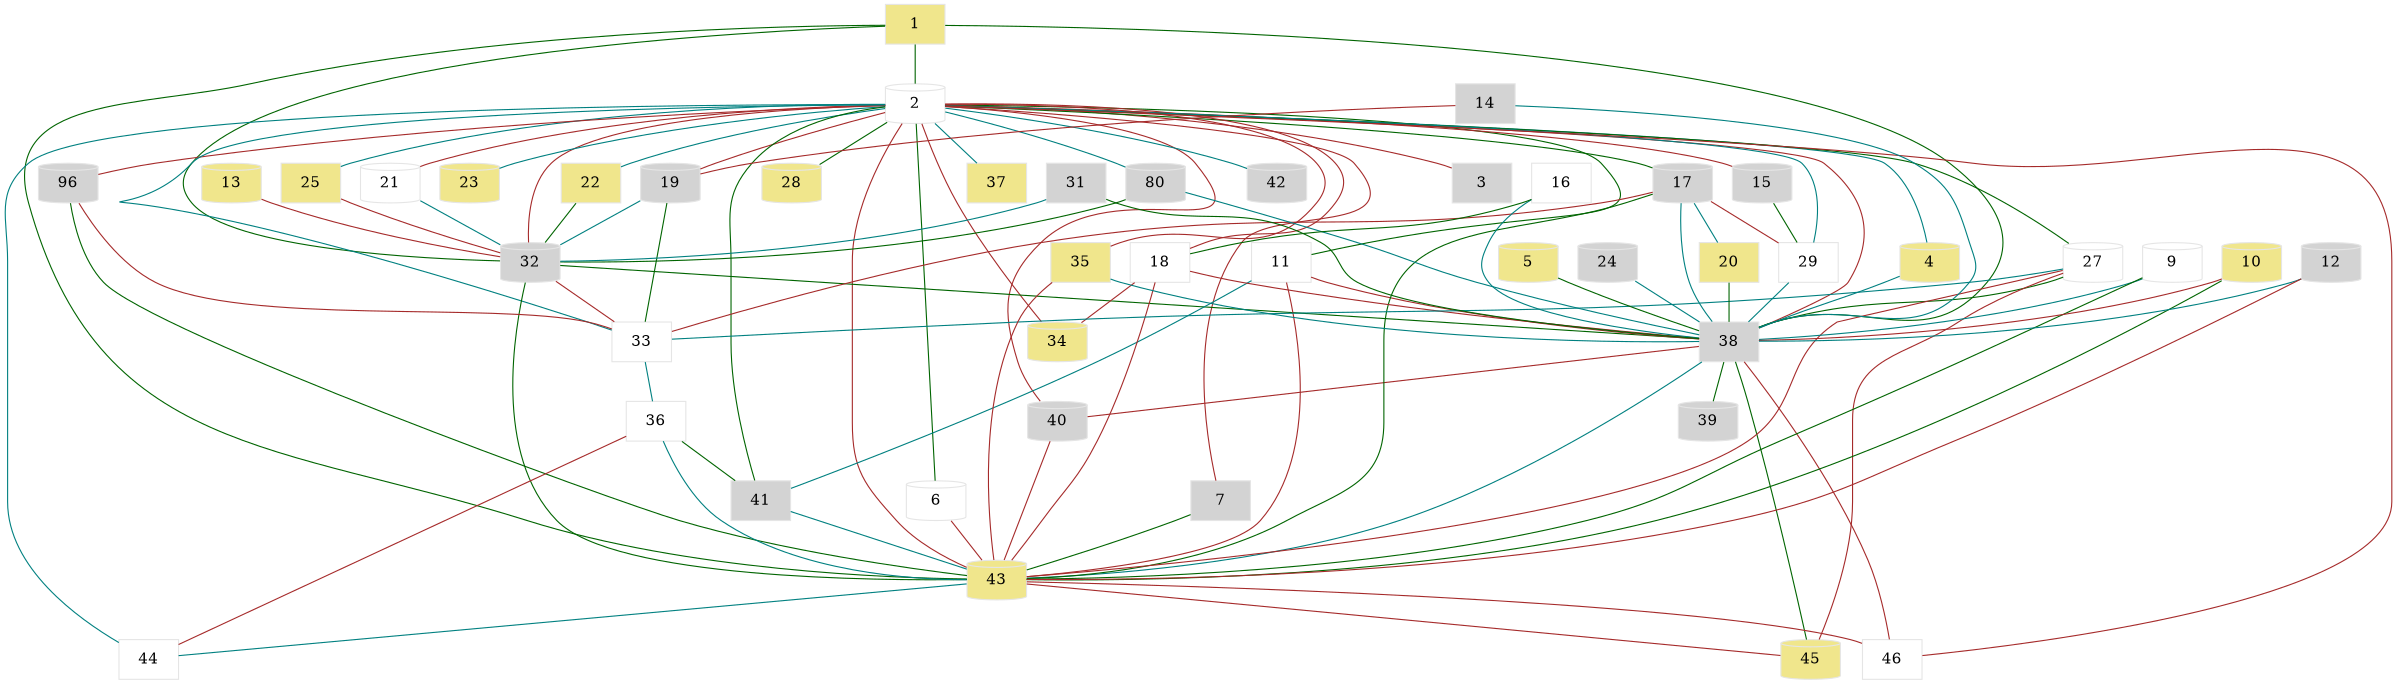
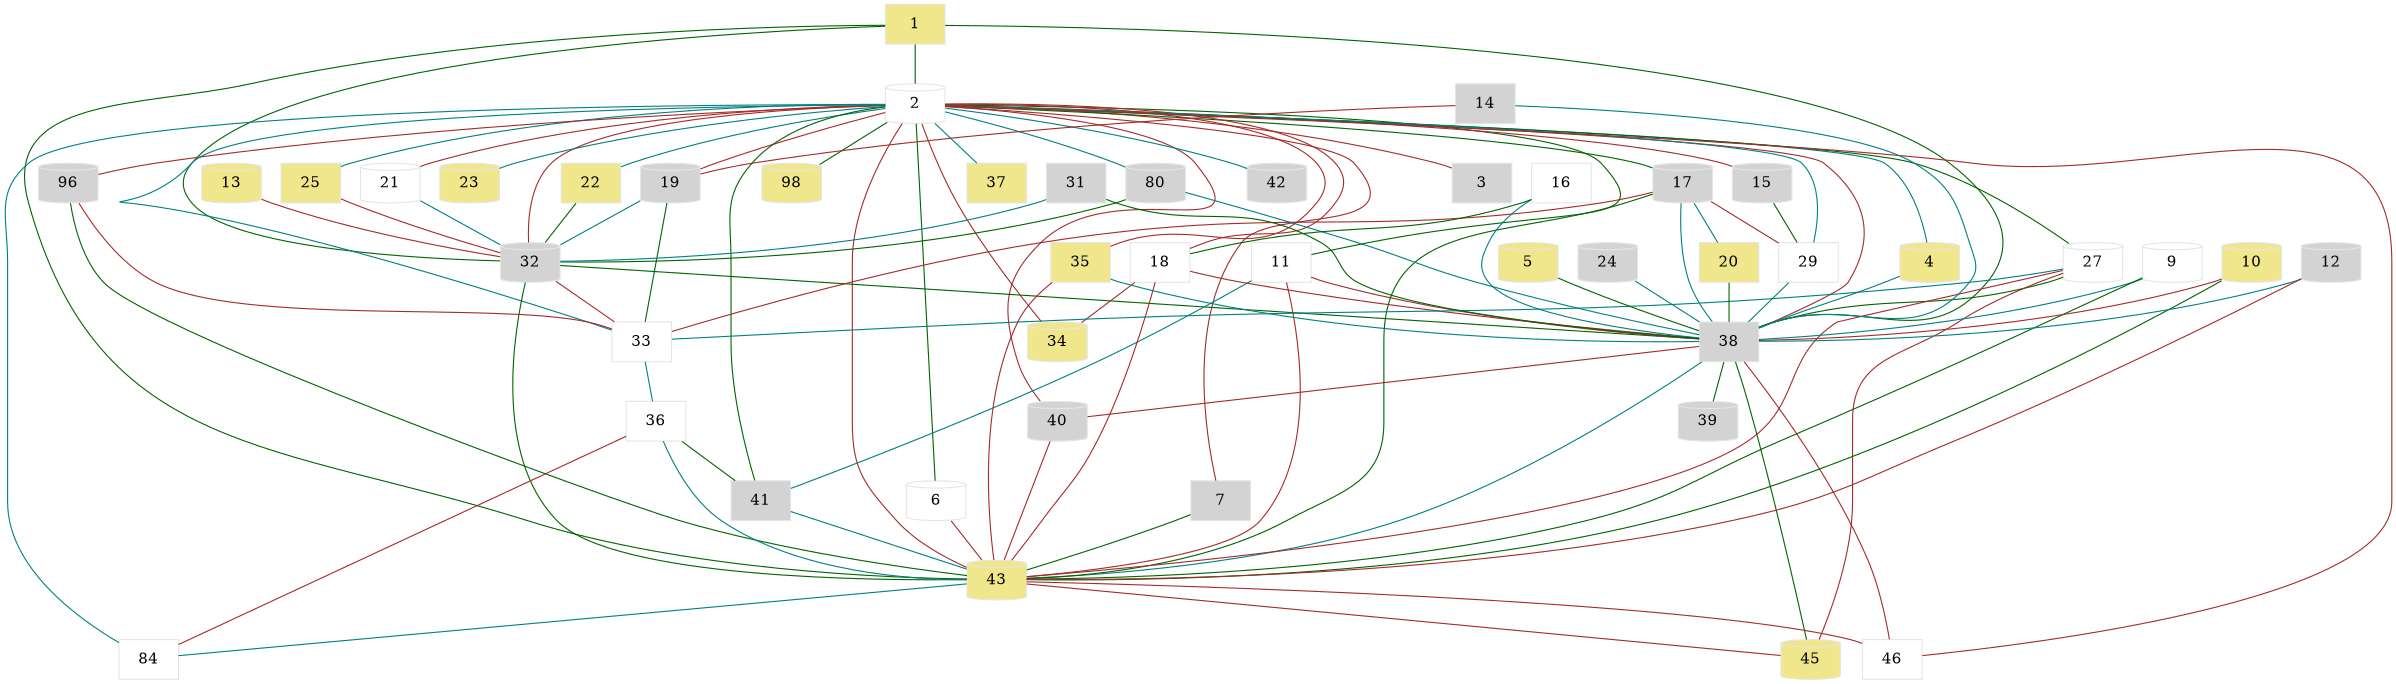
node "28": label "28" -> "98"
node "44": label "44" -> "84"
